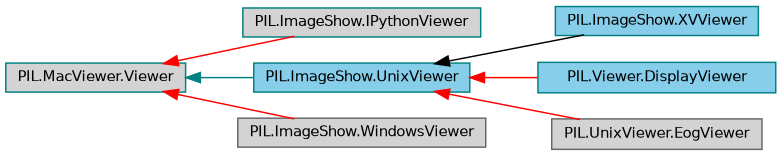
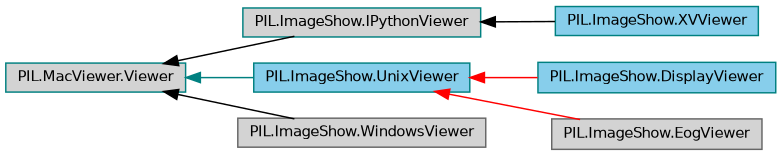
edge "PIL.ImageShow.IPythonViewer" -> "PIL.MacViewer.Viewer": color red -> black
edge "PIL.ImageShow.XVViewer" -> "PIL.ImageShow.UnixViewer": now "PIL.ImageShow.XVViewer" -> "PIL.ImageShow.IPythonViewer"
node "PIL.Viewer.DisplayViewer": label "PIL.Viewer.DisplayViewer" -> "PIL.ImageShow.DisplayViewer"
edge "PIL.ImageShow.WindowsViewer" -> "PIL.MacViewer.Viewer": color red -> black
node "PIL.UnixViewer.EogViewer": label "PIL.UnixViewer.EogViewer" -> "PIL.ImageShow.EogViewer"
